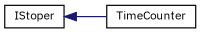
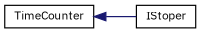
edge "TimeCounter" -> "IStoper": reversed
